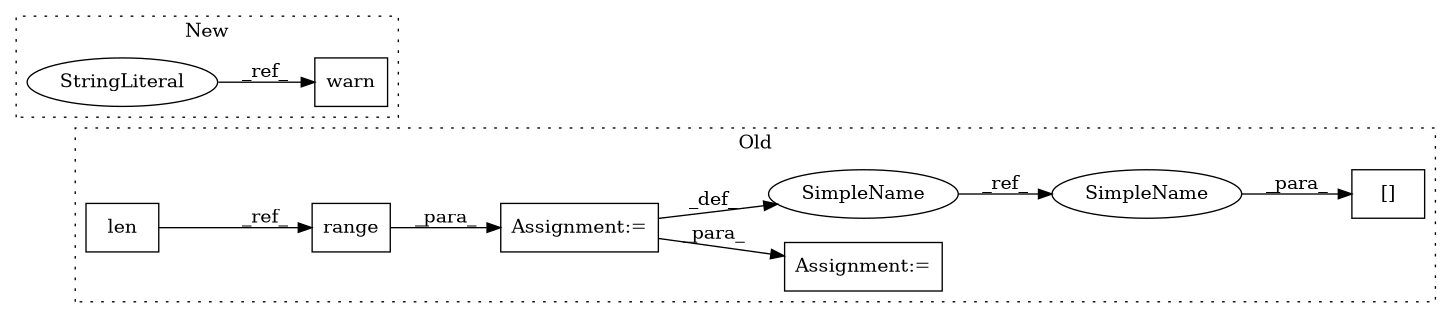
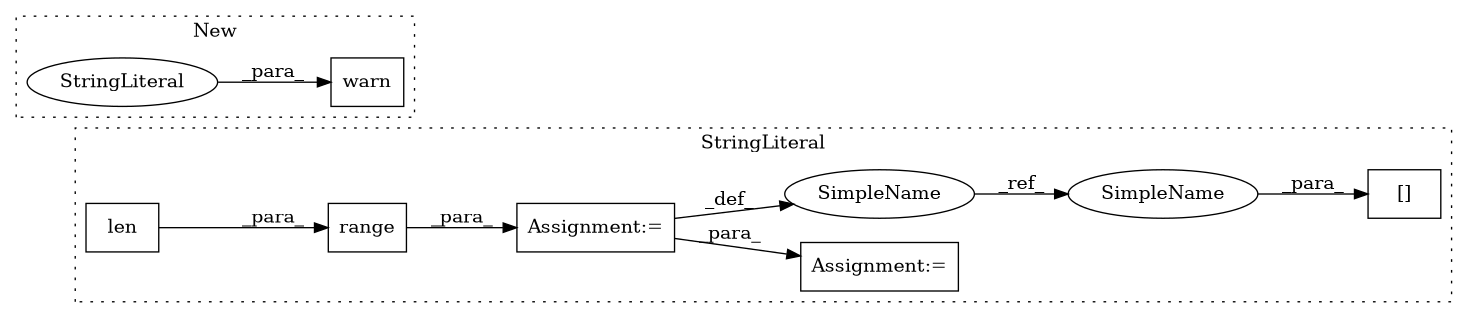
edge "StringLiteral" -> "warn": label "_ref_" -> "_para_"
cluster "Old": label "Old" -> "StringLiteral"
edge "len" -> "range": label "_ref_" -> "_para_"
